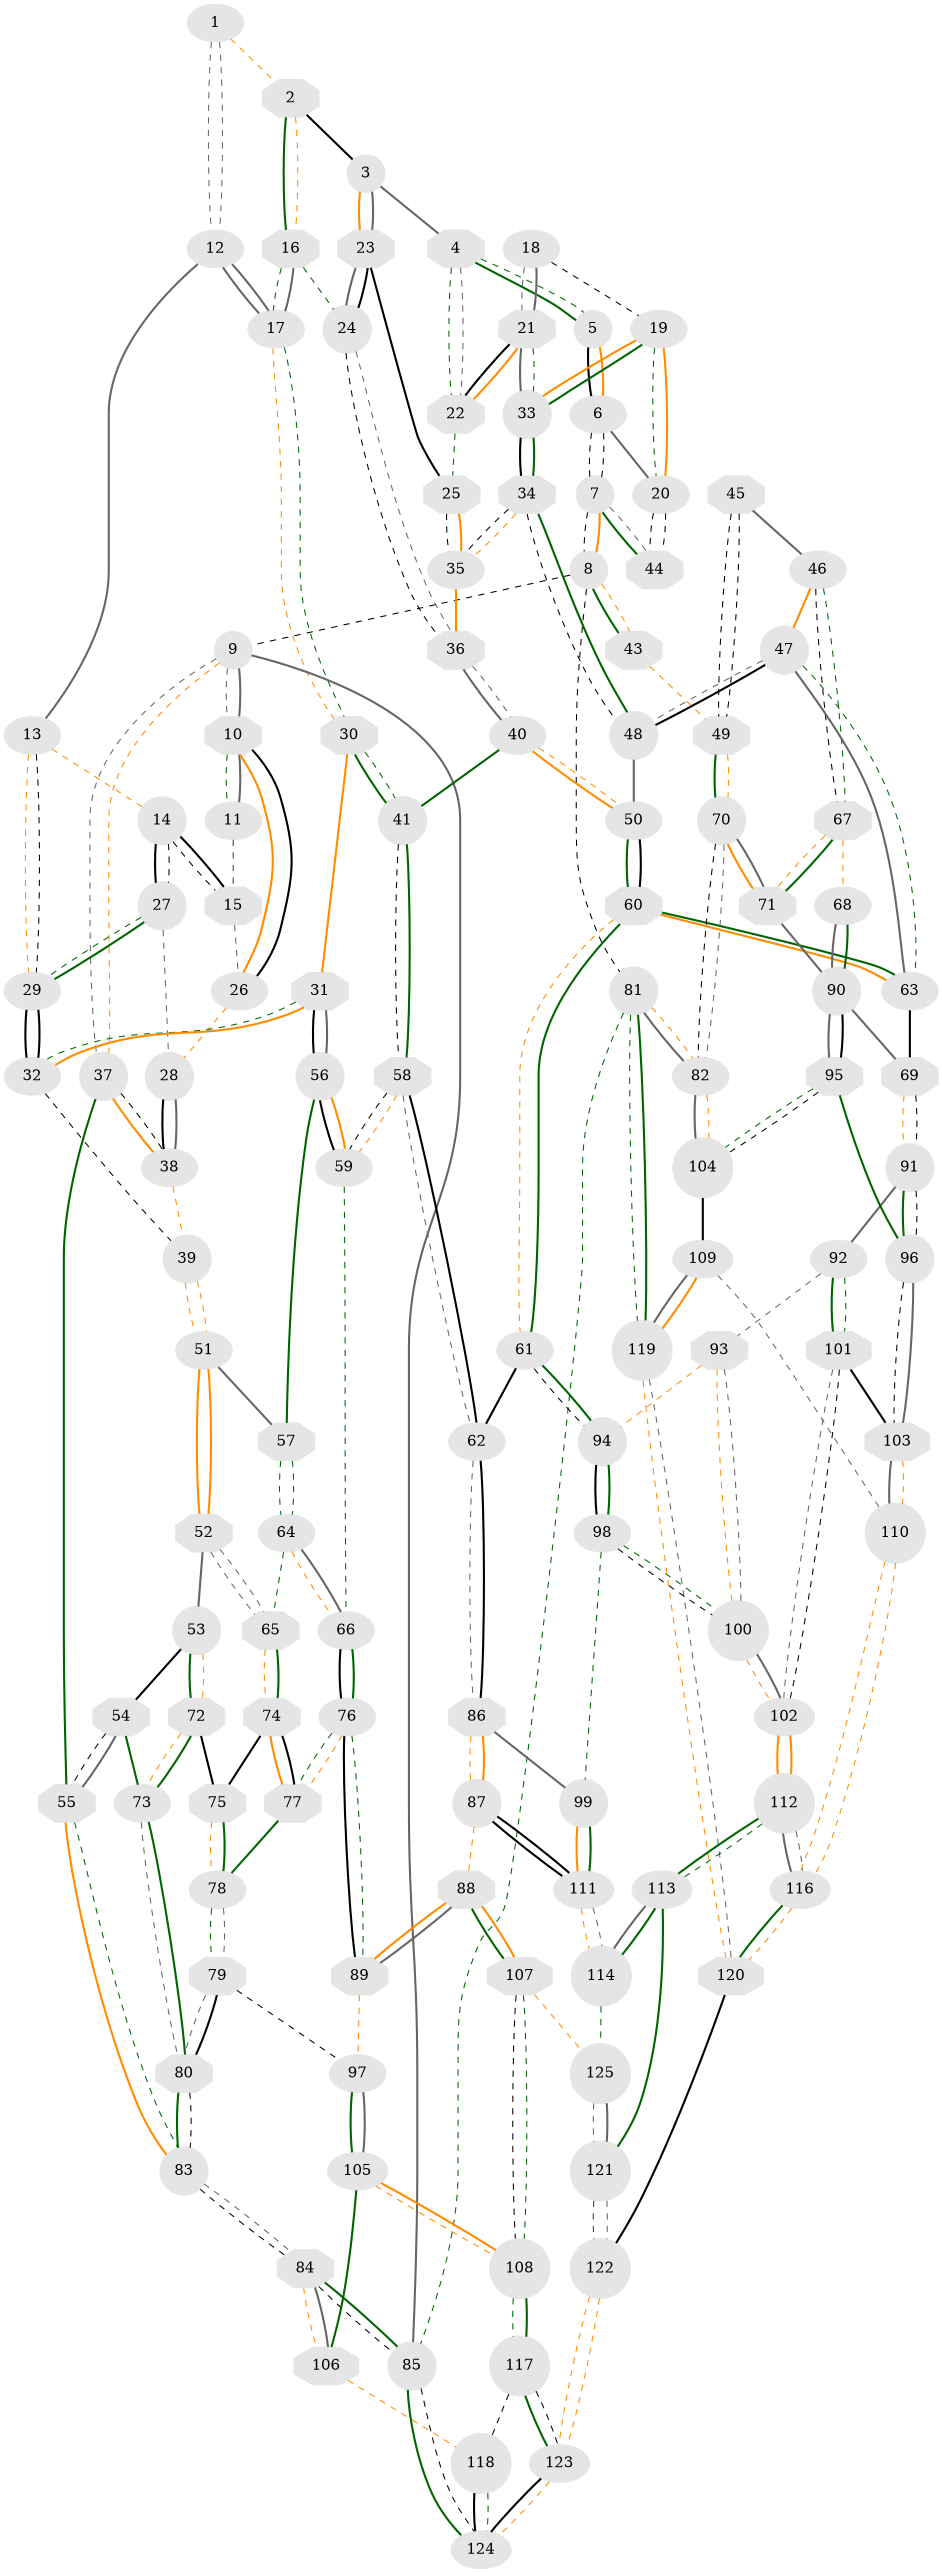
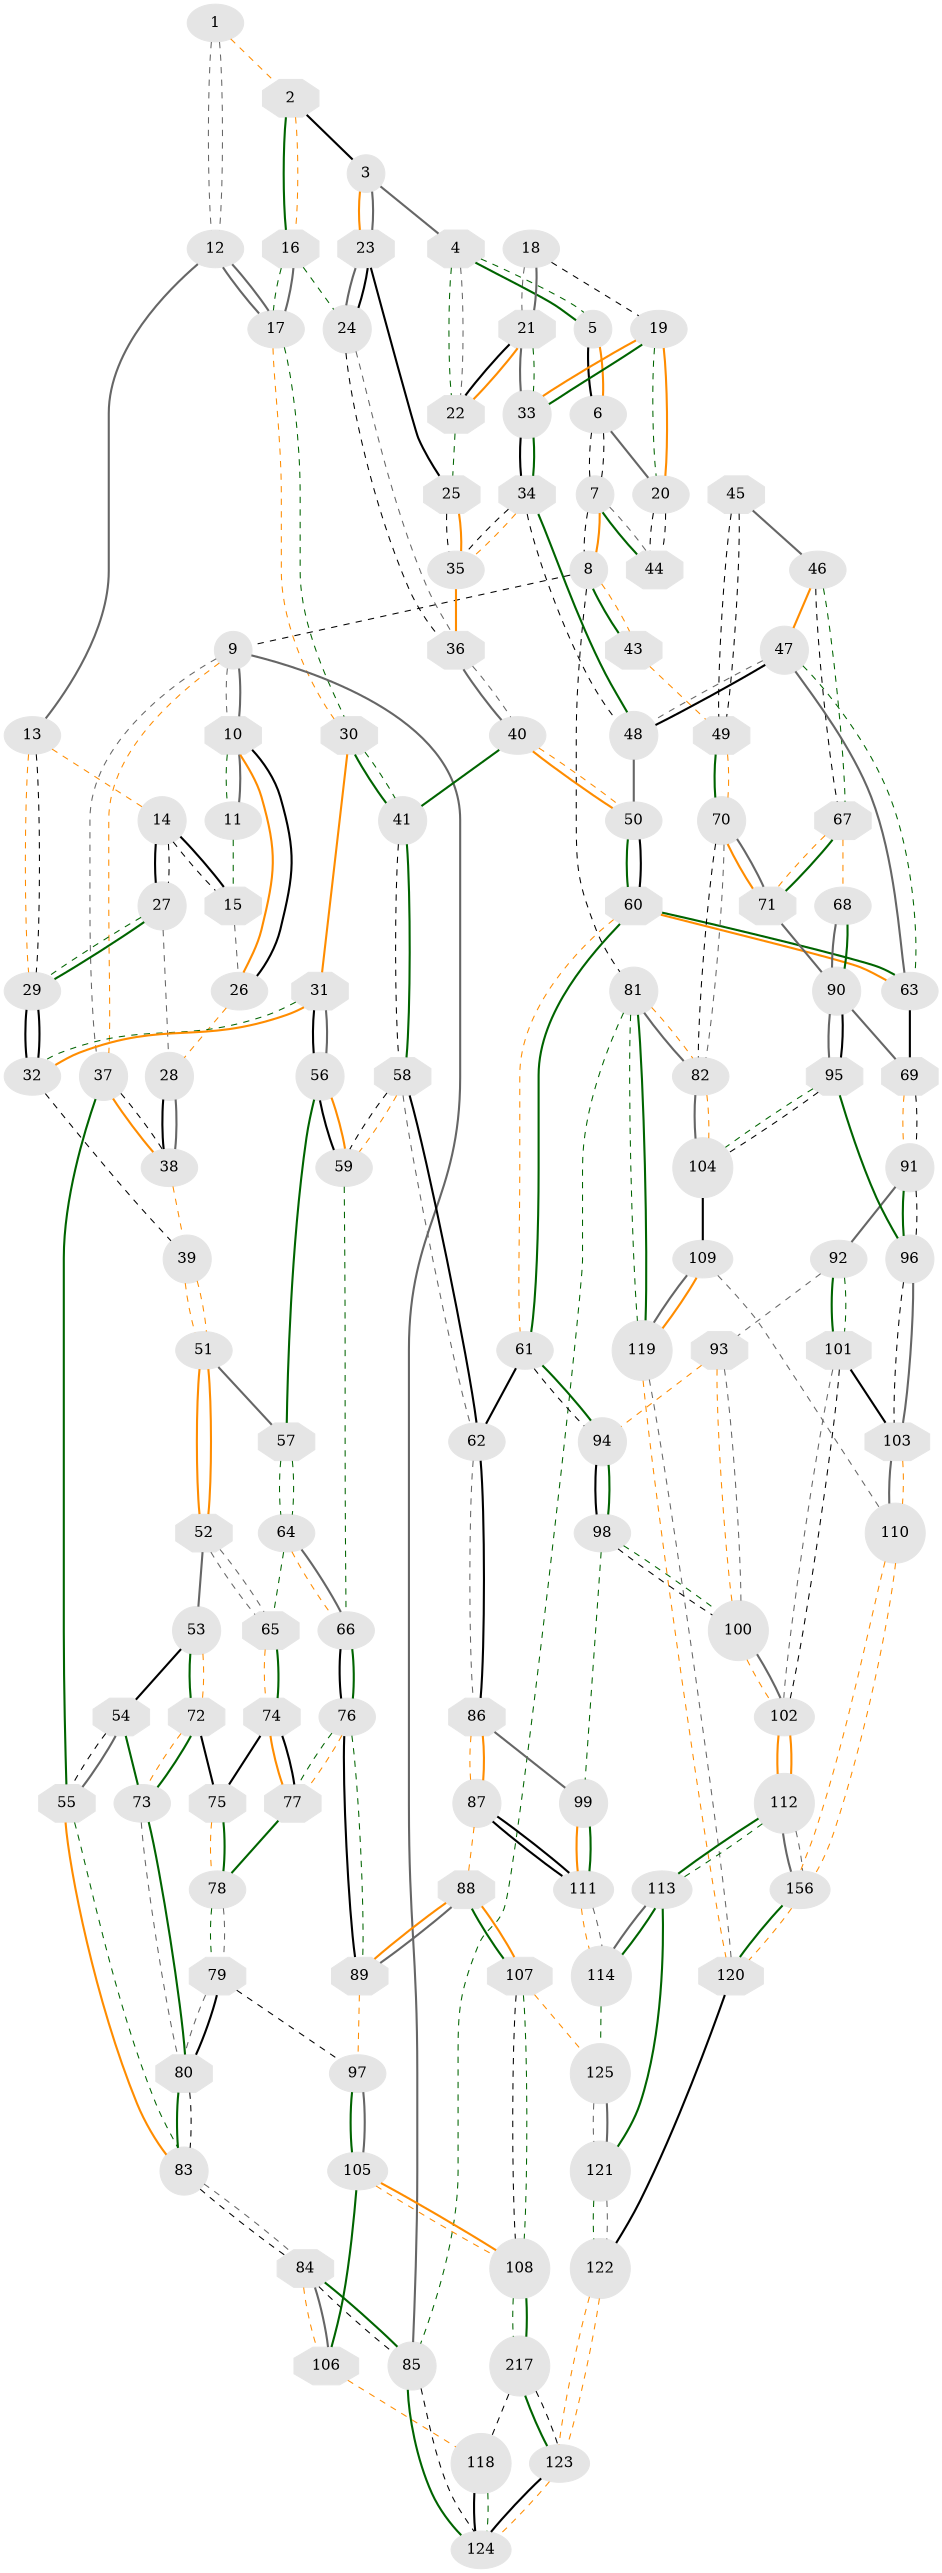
node "116": label "116" -> "156"
node "117": label "117" -> "217"
